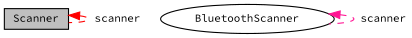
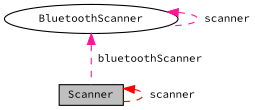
edge "Scanner" -> "BluetoothScanner": added, label "bluetoothScanner"
